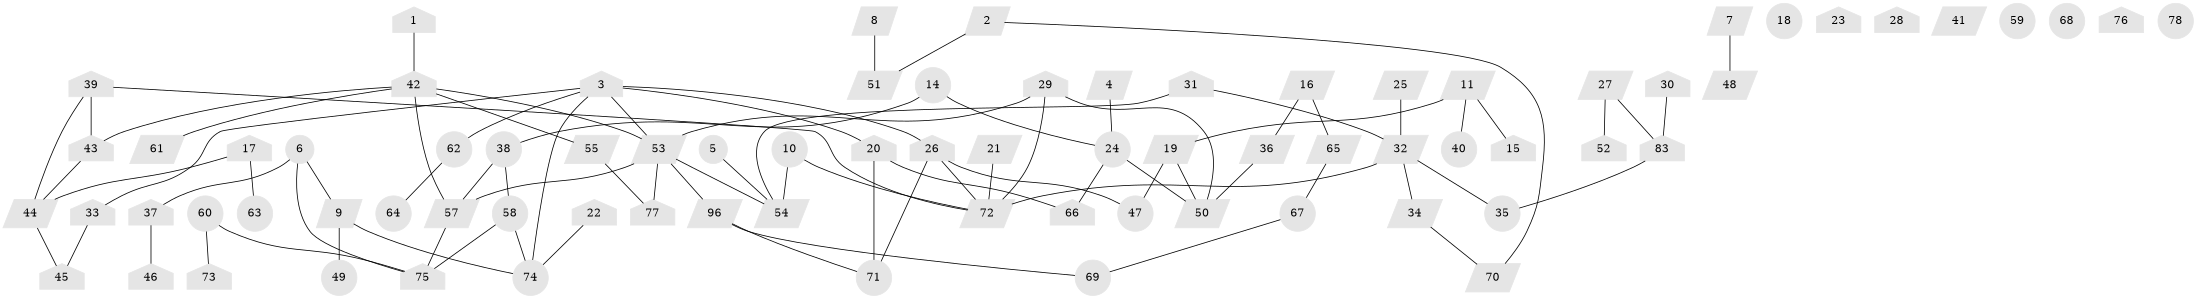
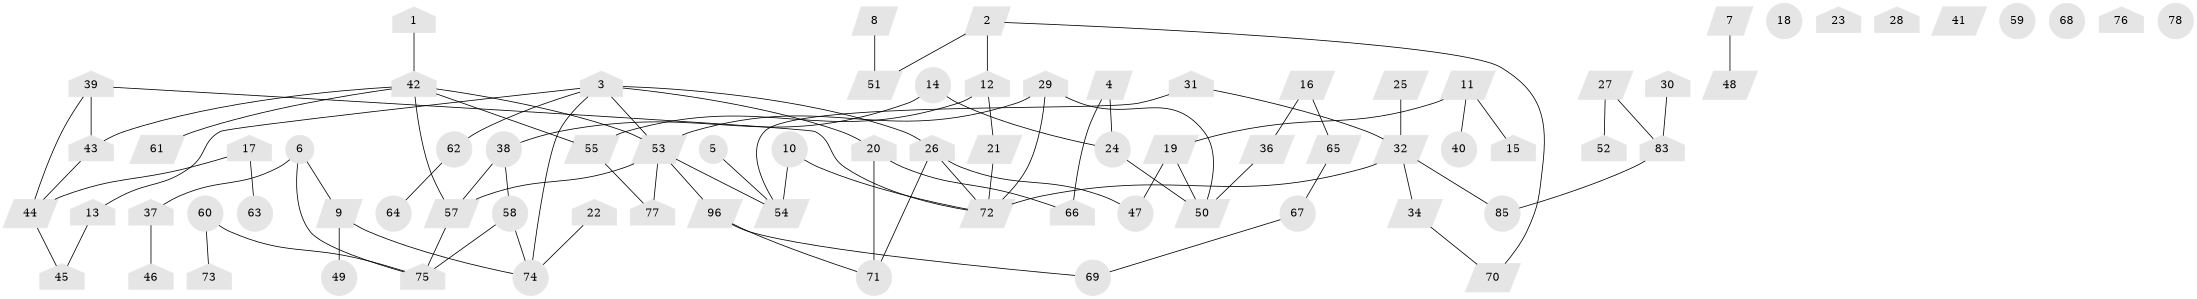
node "12": added
edge "24" -- "66": now "4" -- "66"
node "33": label "33" -> "13"
node "35": label "35" -> "85"
